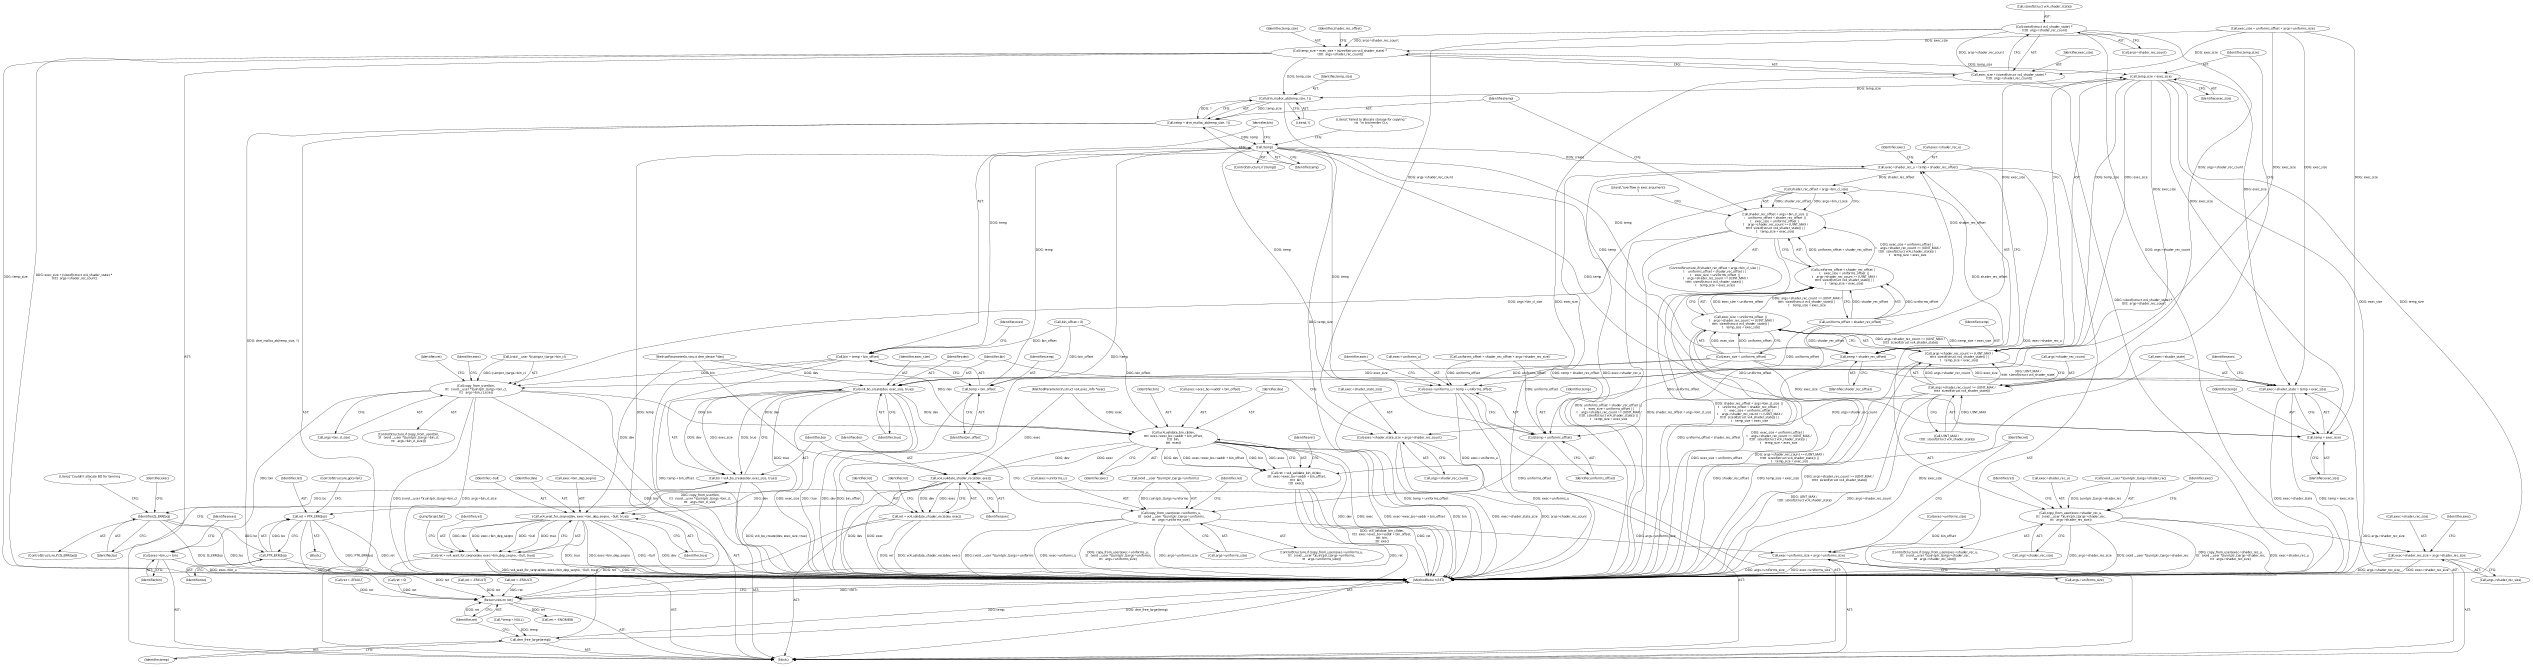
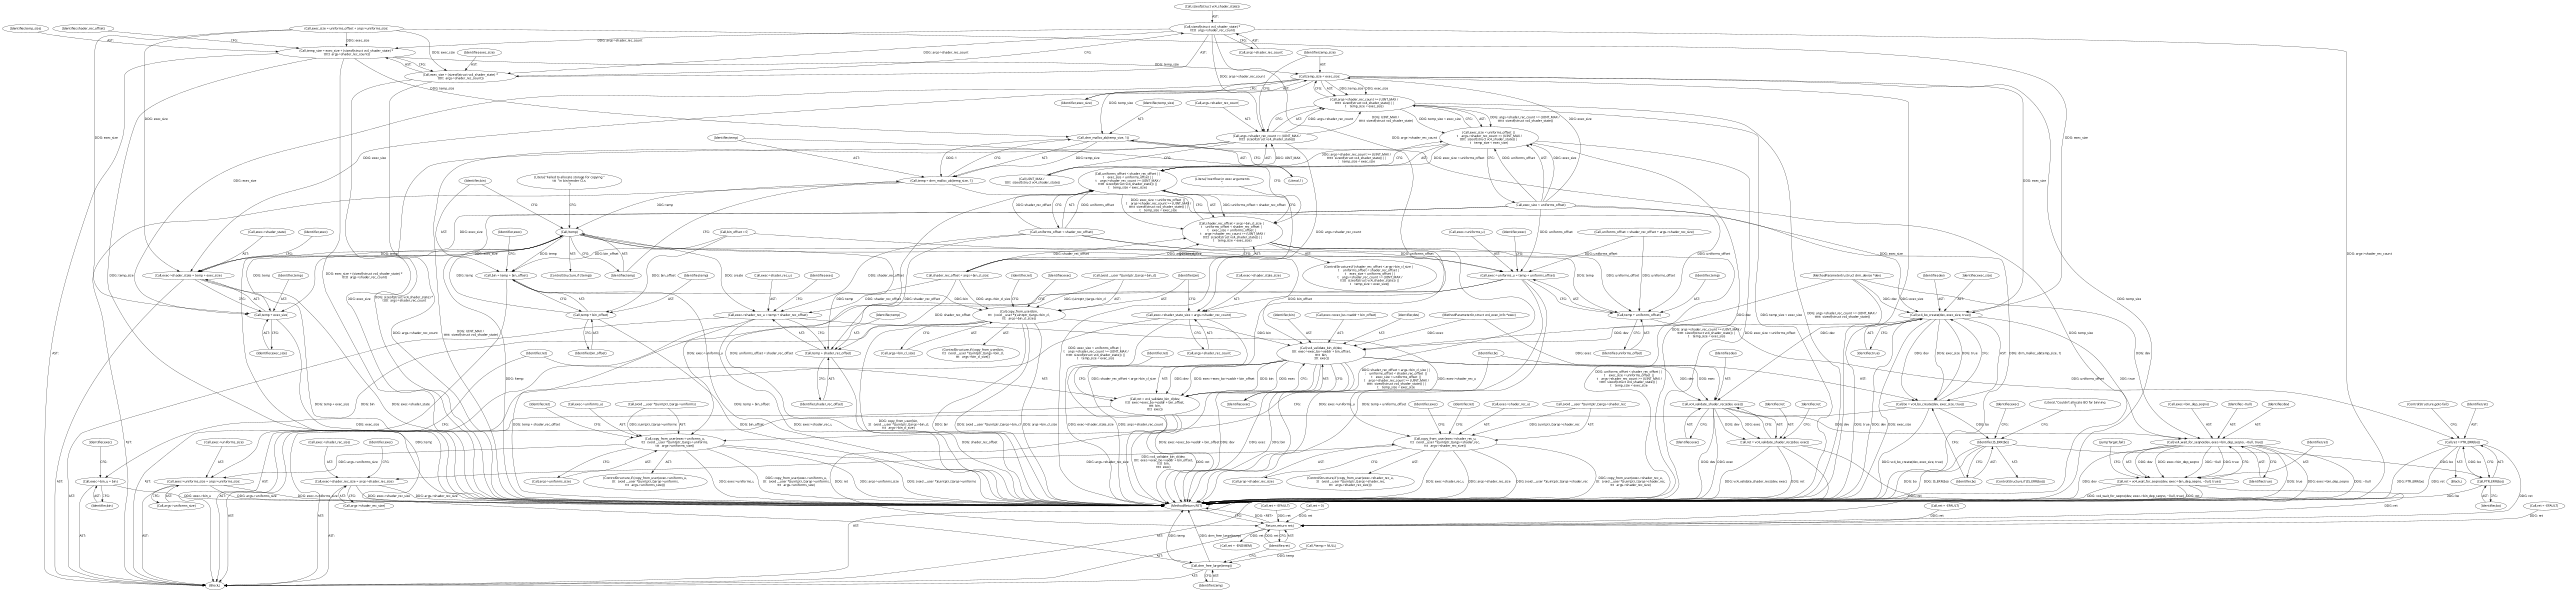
edge "(Call,exec->shader_rec_u = temp + shader_rec_offset)" -> "(Call,shader_rec_offset < args->bin_cl_size)": reversed
edge "(Call,exec->shader_state)" -> "(MethodReturn,RET)": now "(Call,temp + exec_size)" -> "(MethodReturn,RET)"
edge "(Call,exec->uniforms_size)" -> "(Call,exec->uniforms_size = args->uniforms_size)": label "DDG: bin_offset" -> "AST: "
